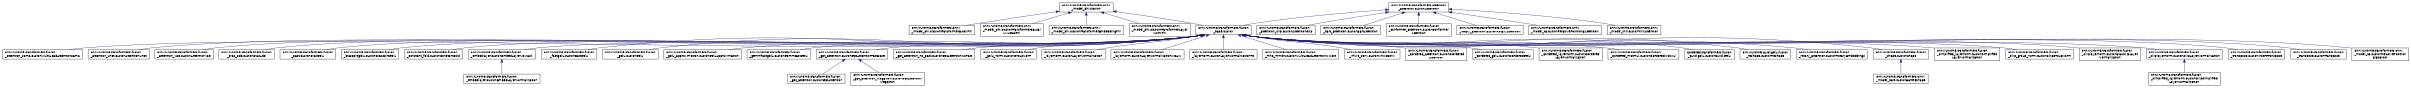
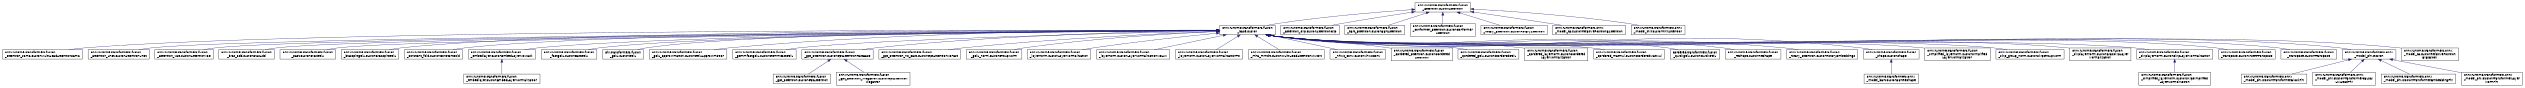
node "onnxruntime.transformers.attention _attention.FusionAttention": label "onnxruntime.transformers.attention _attention.FusionAttention" -> "onnxruntime.transformers.fusion _attention.FusionAttention"
edge "onnxruntime.transformers.fusion _base.Fusion" -> "onnxruntime.transformers.onnx _model_phi.Fission": reversed
node "onnxruntime.transformers.fusion _gelu.FusionGelu": label "onnxruntime.transformers.fusion _gelu.FusionGelu" -> "phi.transformers.fusion _gelu.FusionGelu"
node "onnxruntime.quickgelu.fusion _reshape.FusionReshape": label "onnxruntime.quickgelu.fusion _reshape.FusionReshape" -> "onnxruntime.transformers.fusion _reshape.FusionReshape"
